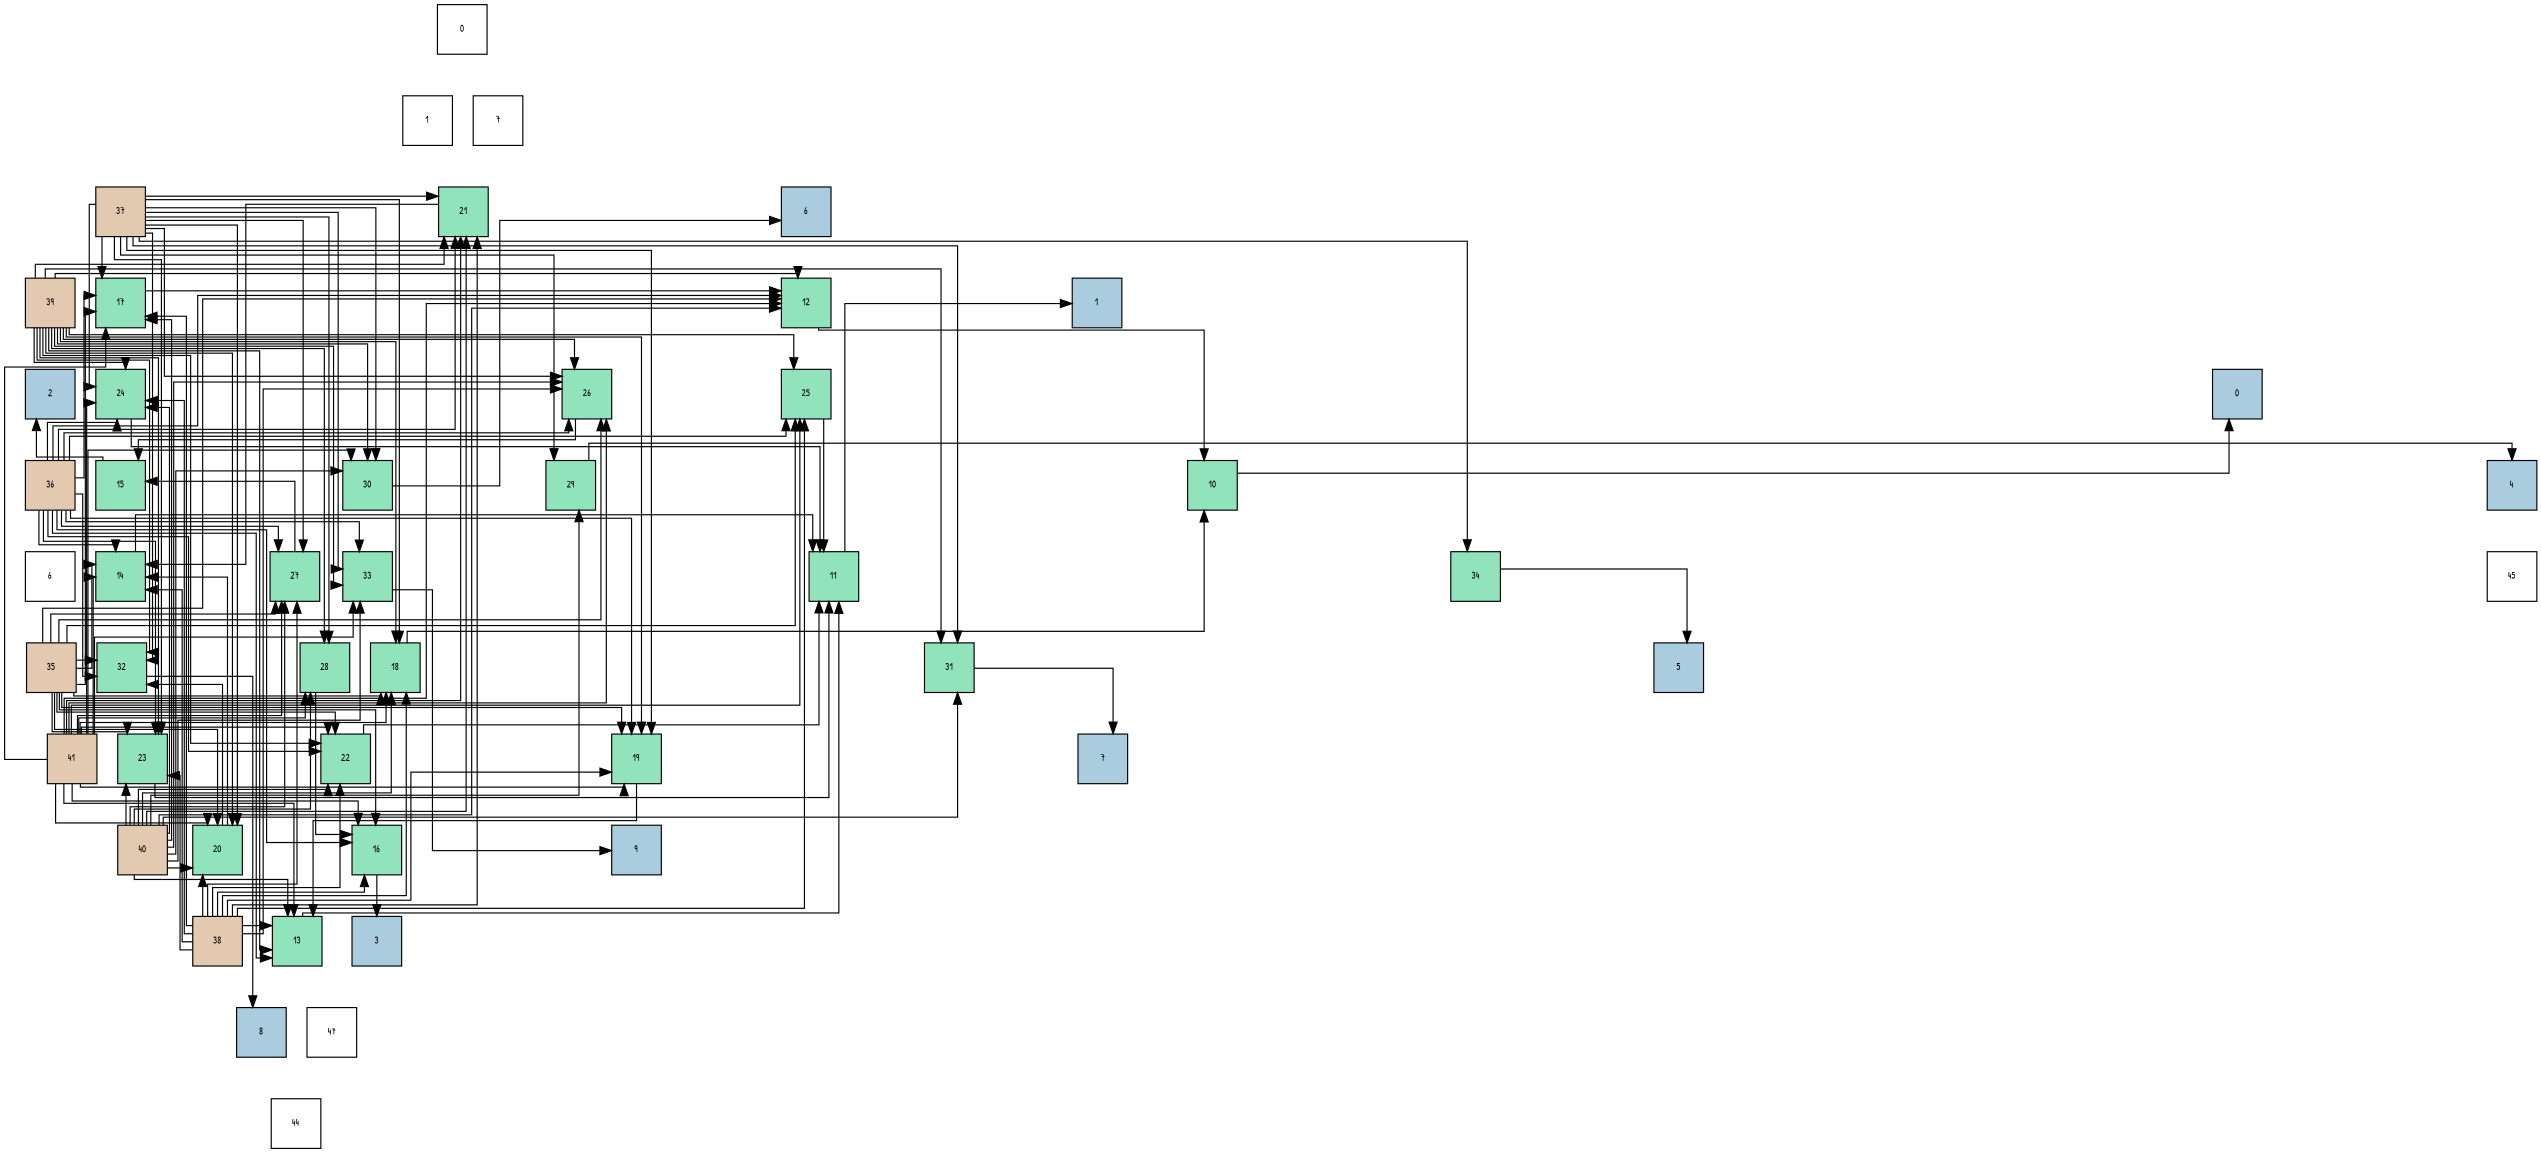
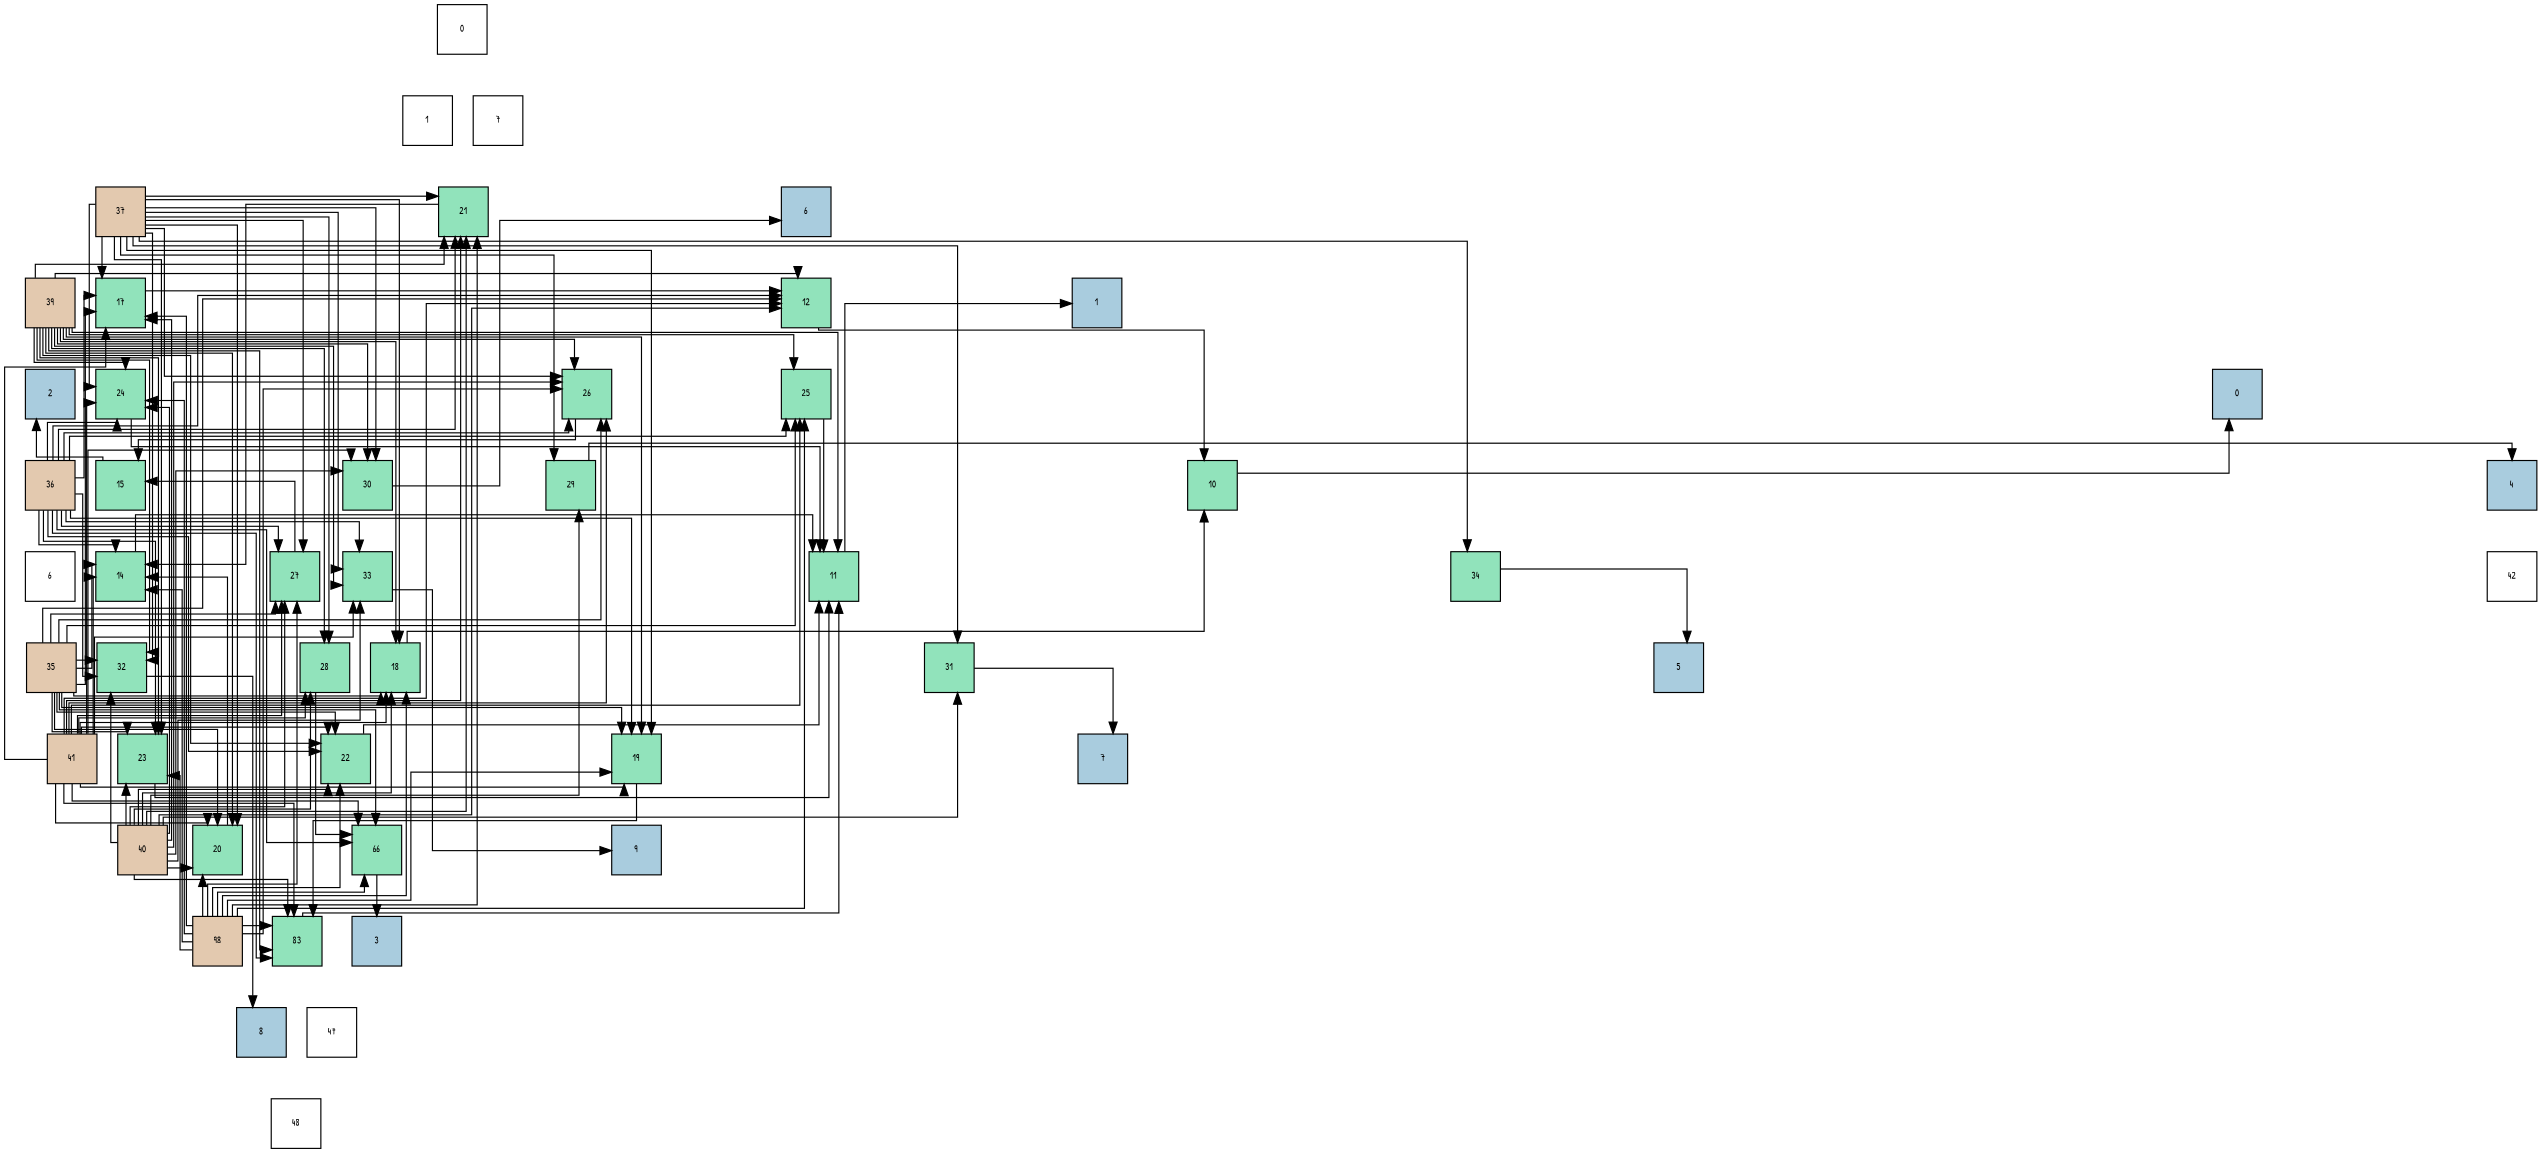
edge "39" -> "31": now "39" -> "11"
node "45": label "45" -> "42"
edge "20" -> "32": now "40" -> "32"
node "16": label "16" -> "66"
node "38": label "38" -> "98"
node "13": label "13" -> "83"
node "44": label "44" -> "48"
